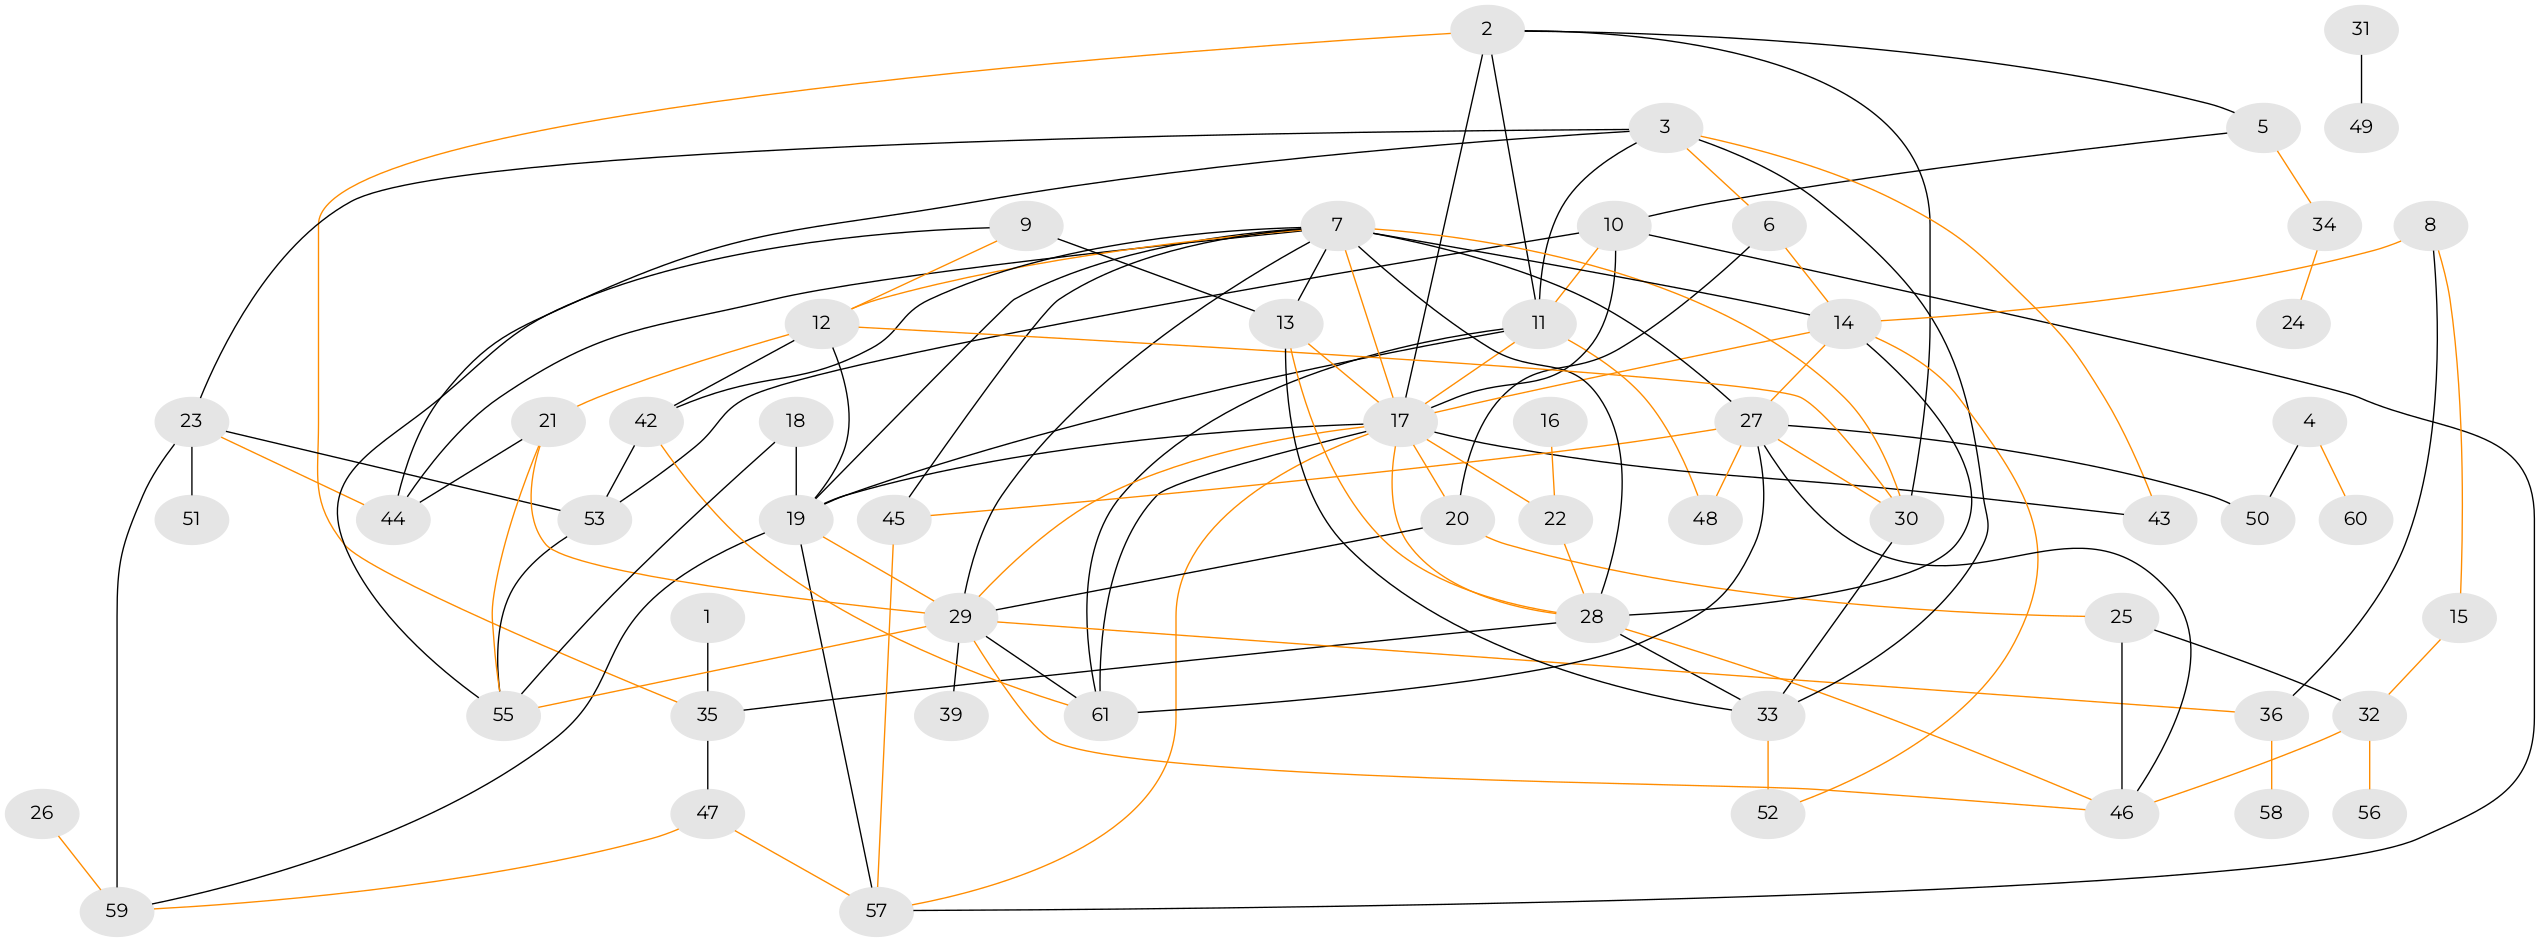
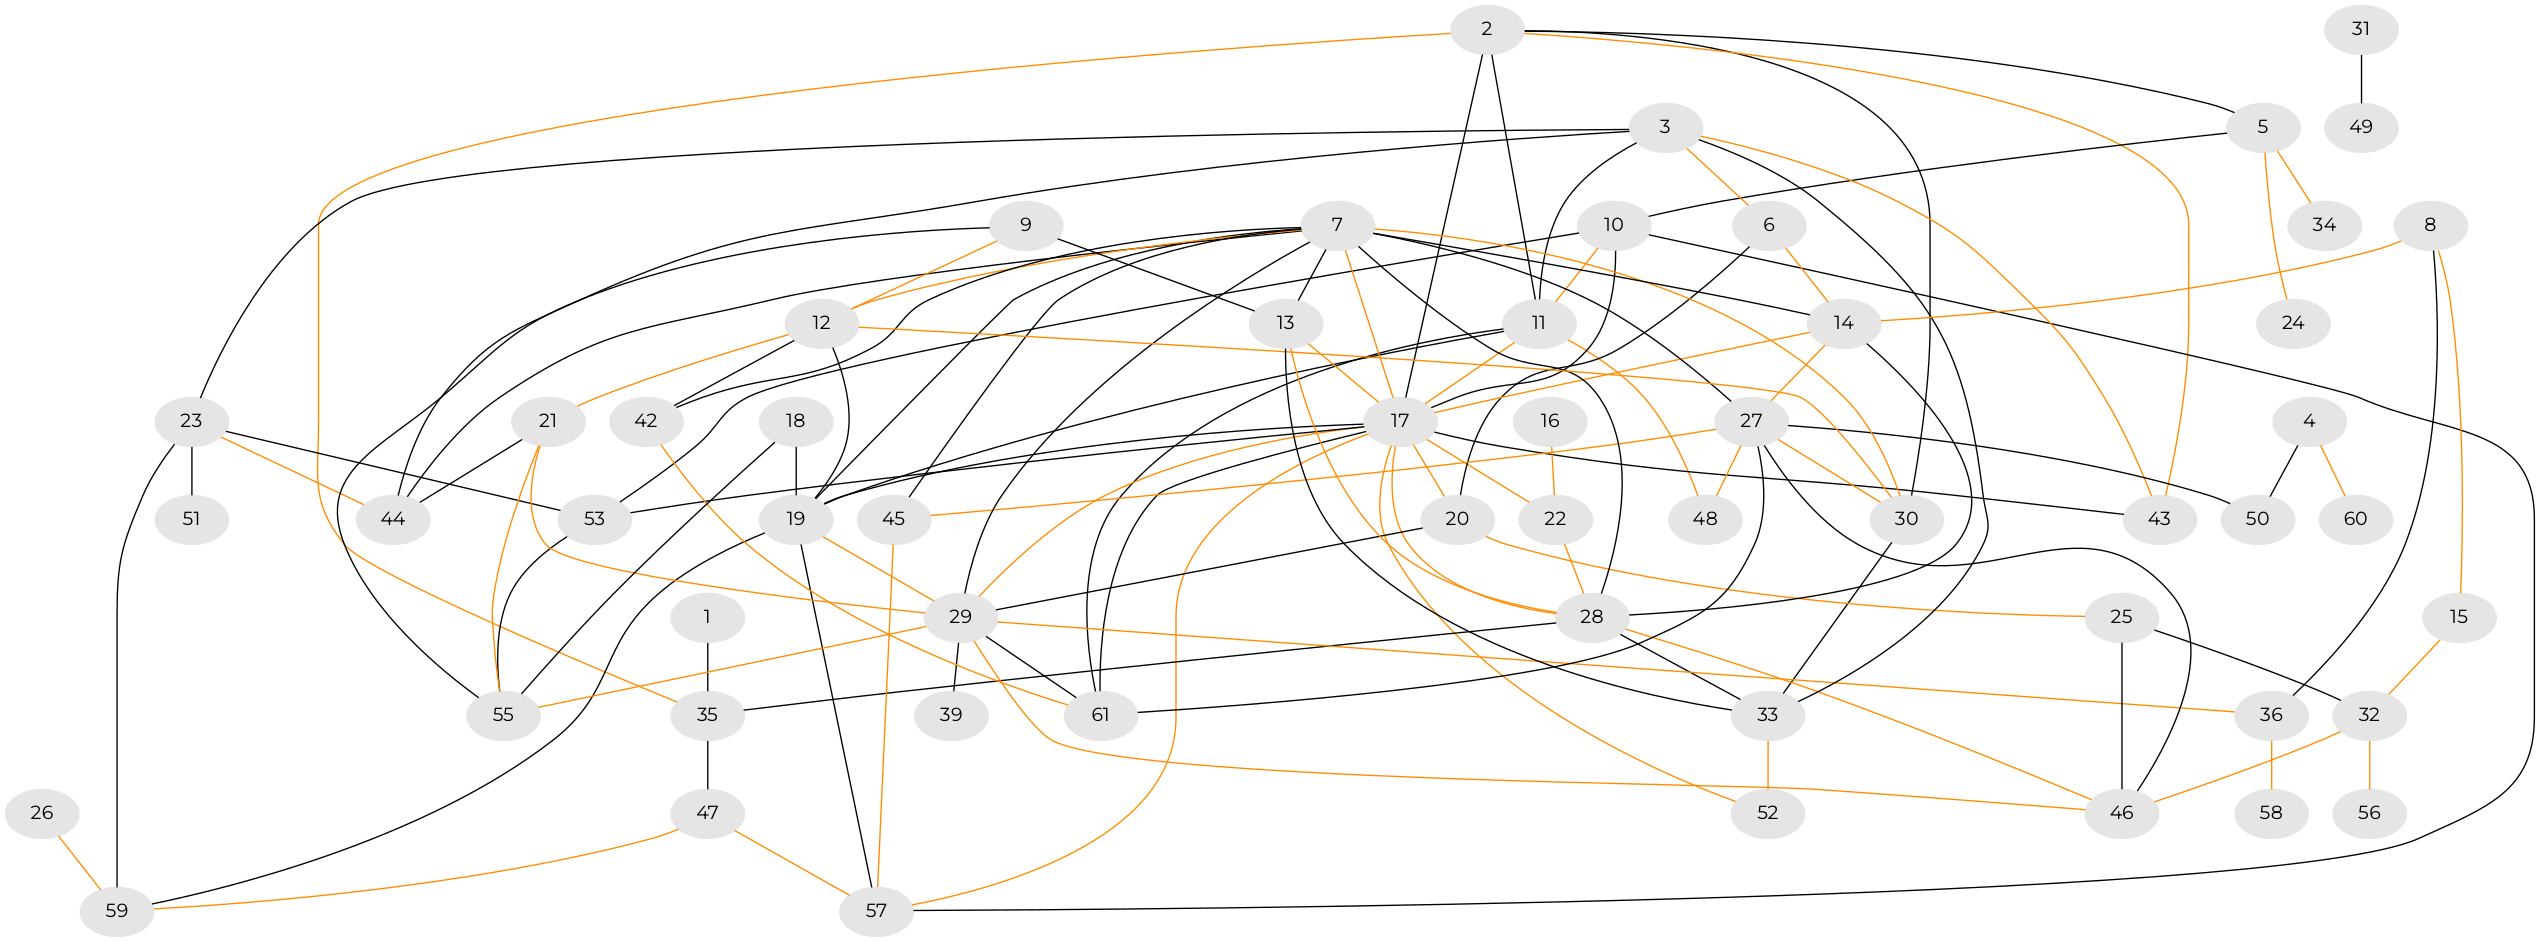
edge "2" -- "43": added
edge "34" -- "24": now "5" -- "24"
edge "42" -- "53": now "17" -- "53"
edge "14" -- "52": now "17" -- "52"
